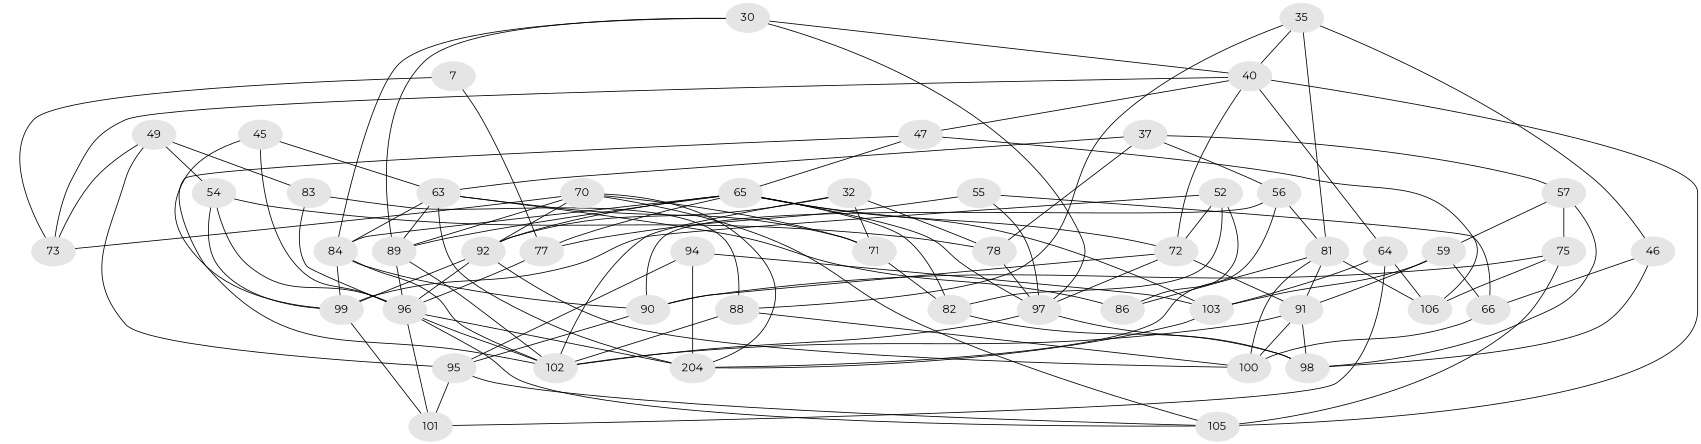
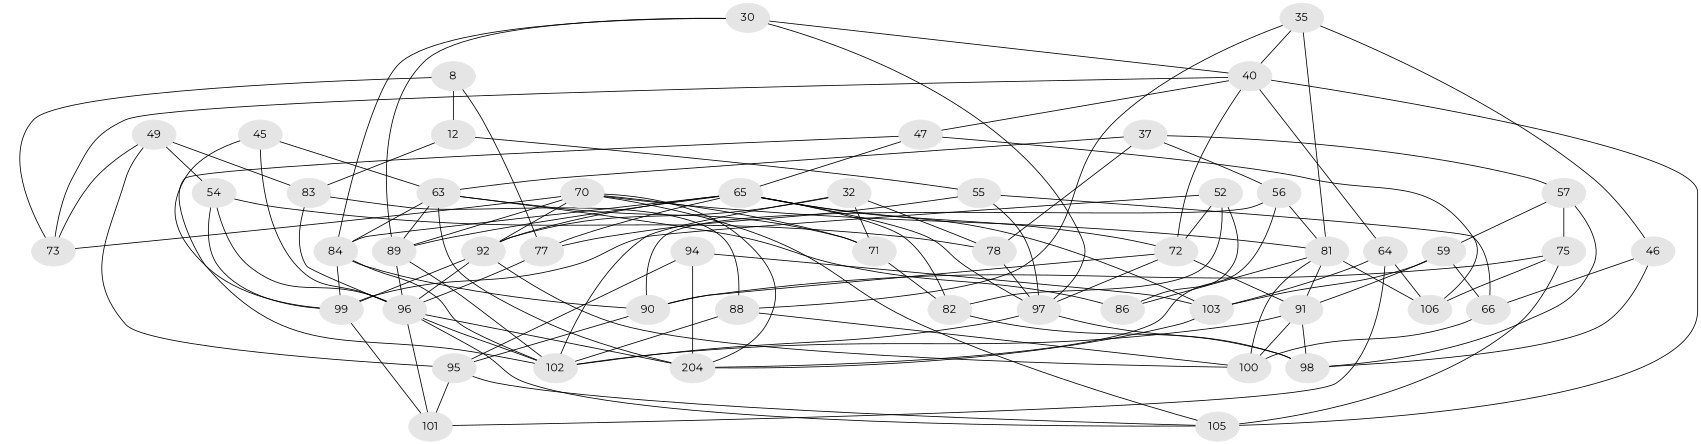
node "7": label "7" -> "8"
node "12": added
edge "70" -- "81": added
